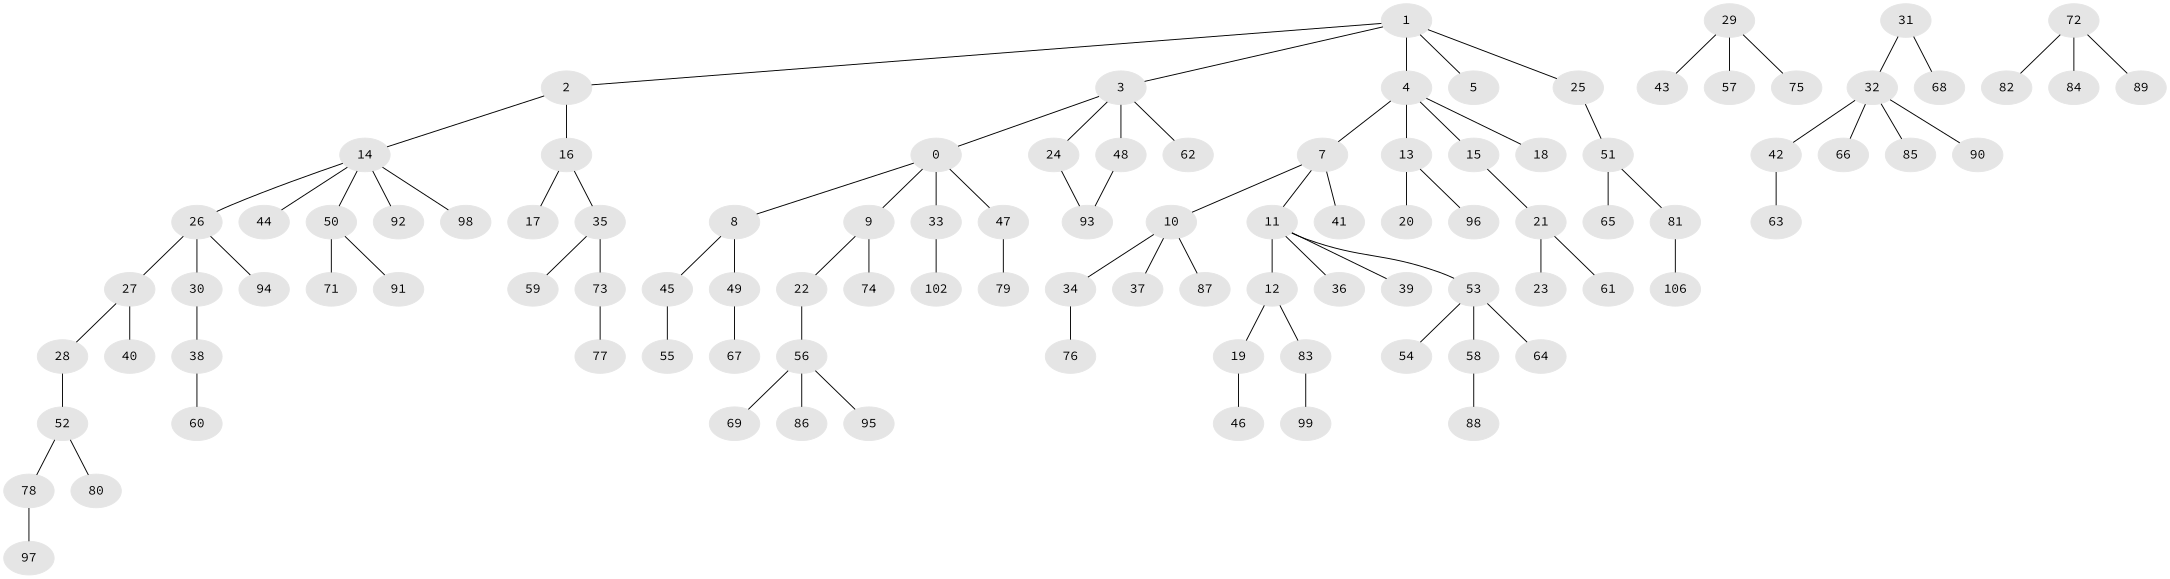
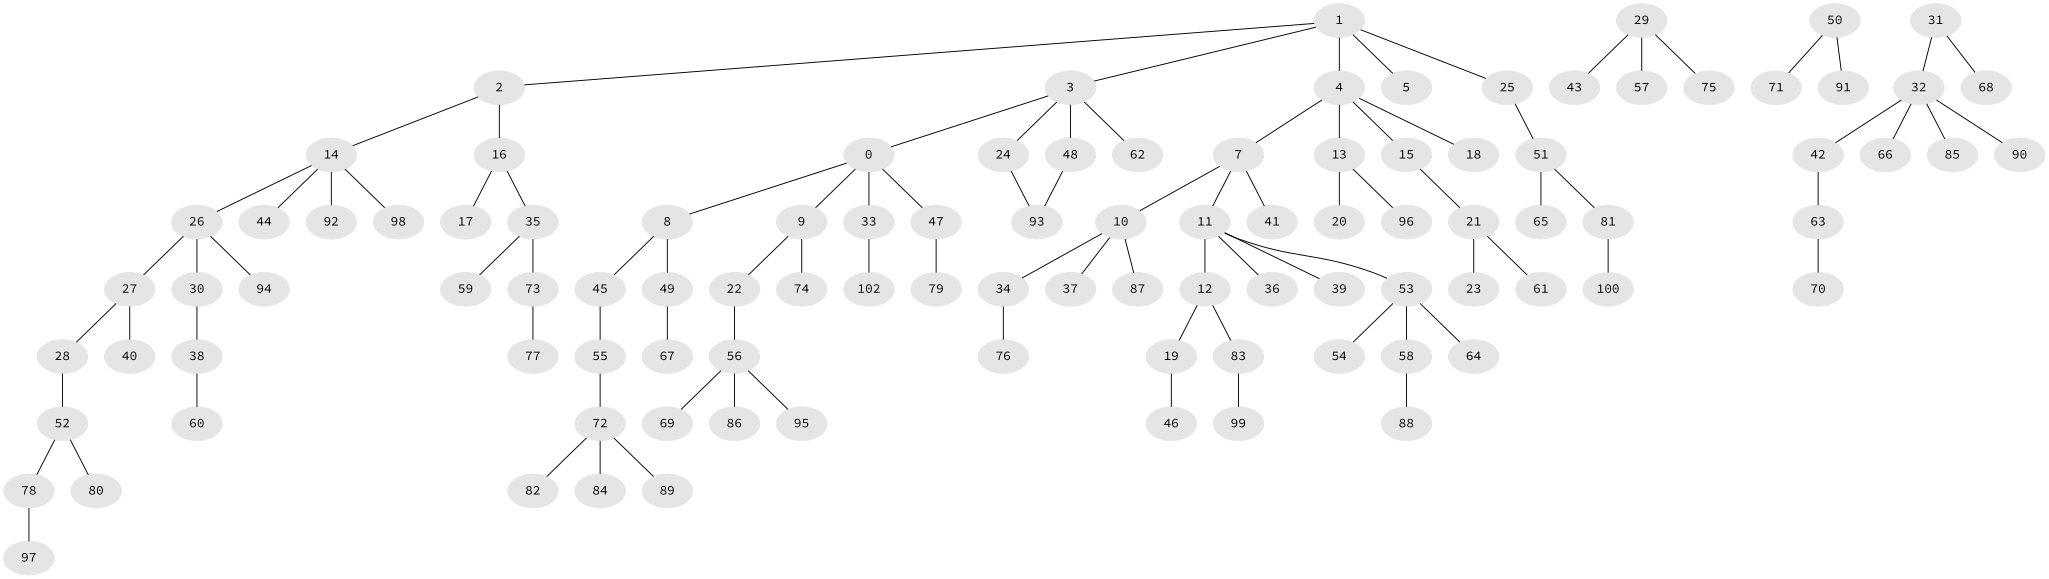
edge "14" -- "50": removed
node "106": label "106" -> "100"
node "70": added
edge "55" -- "72": added
